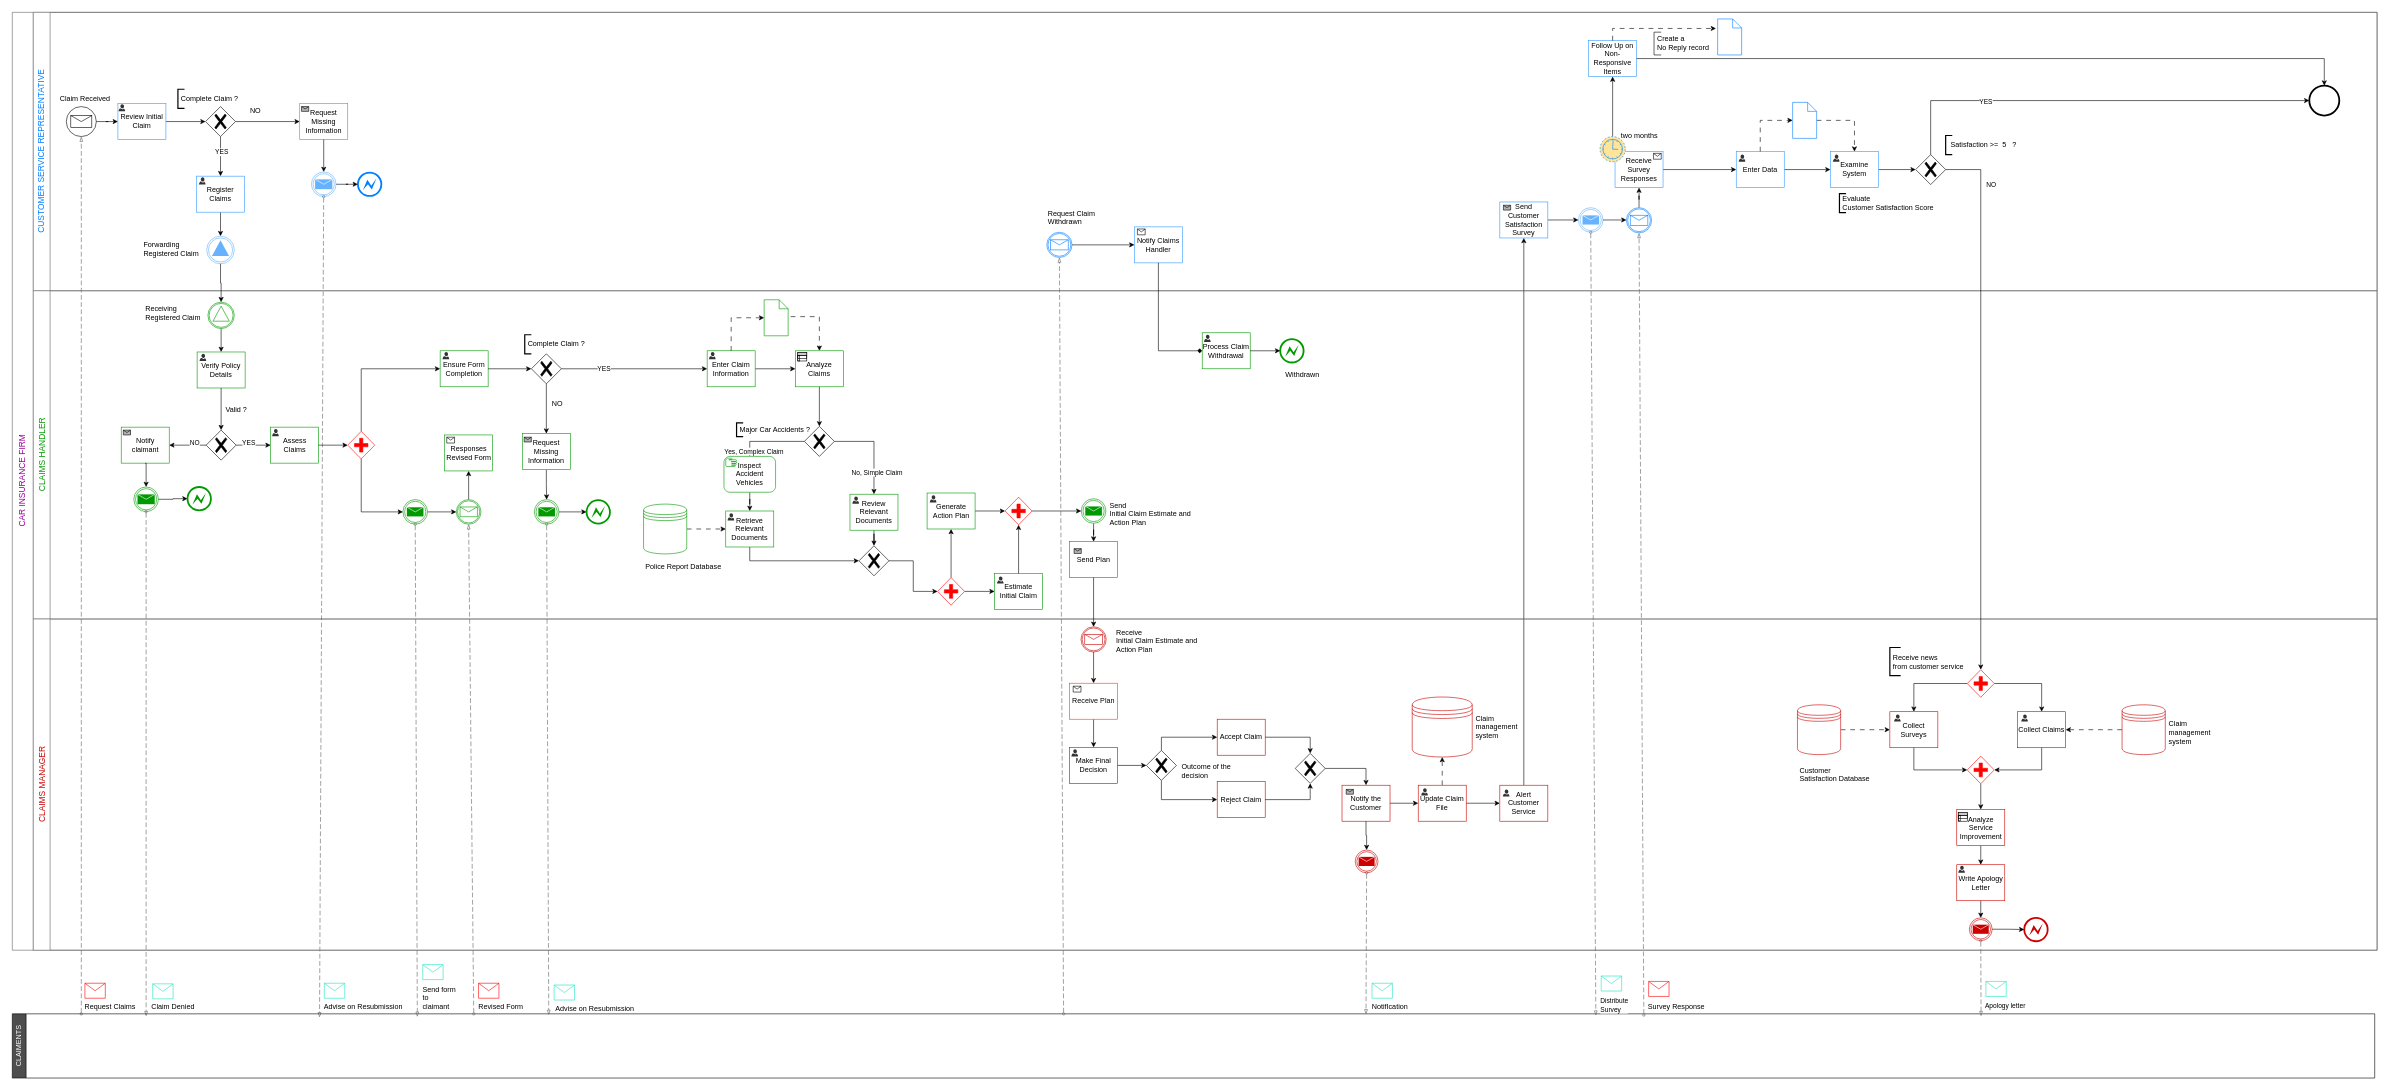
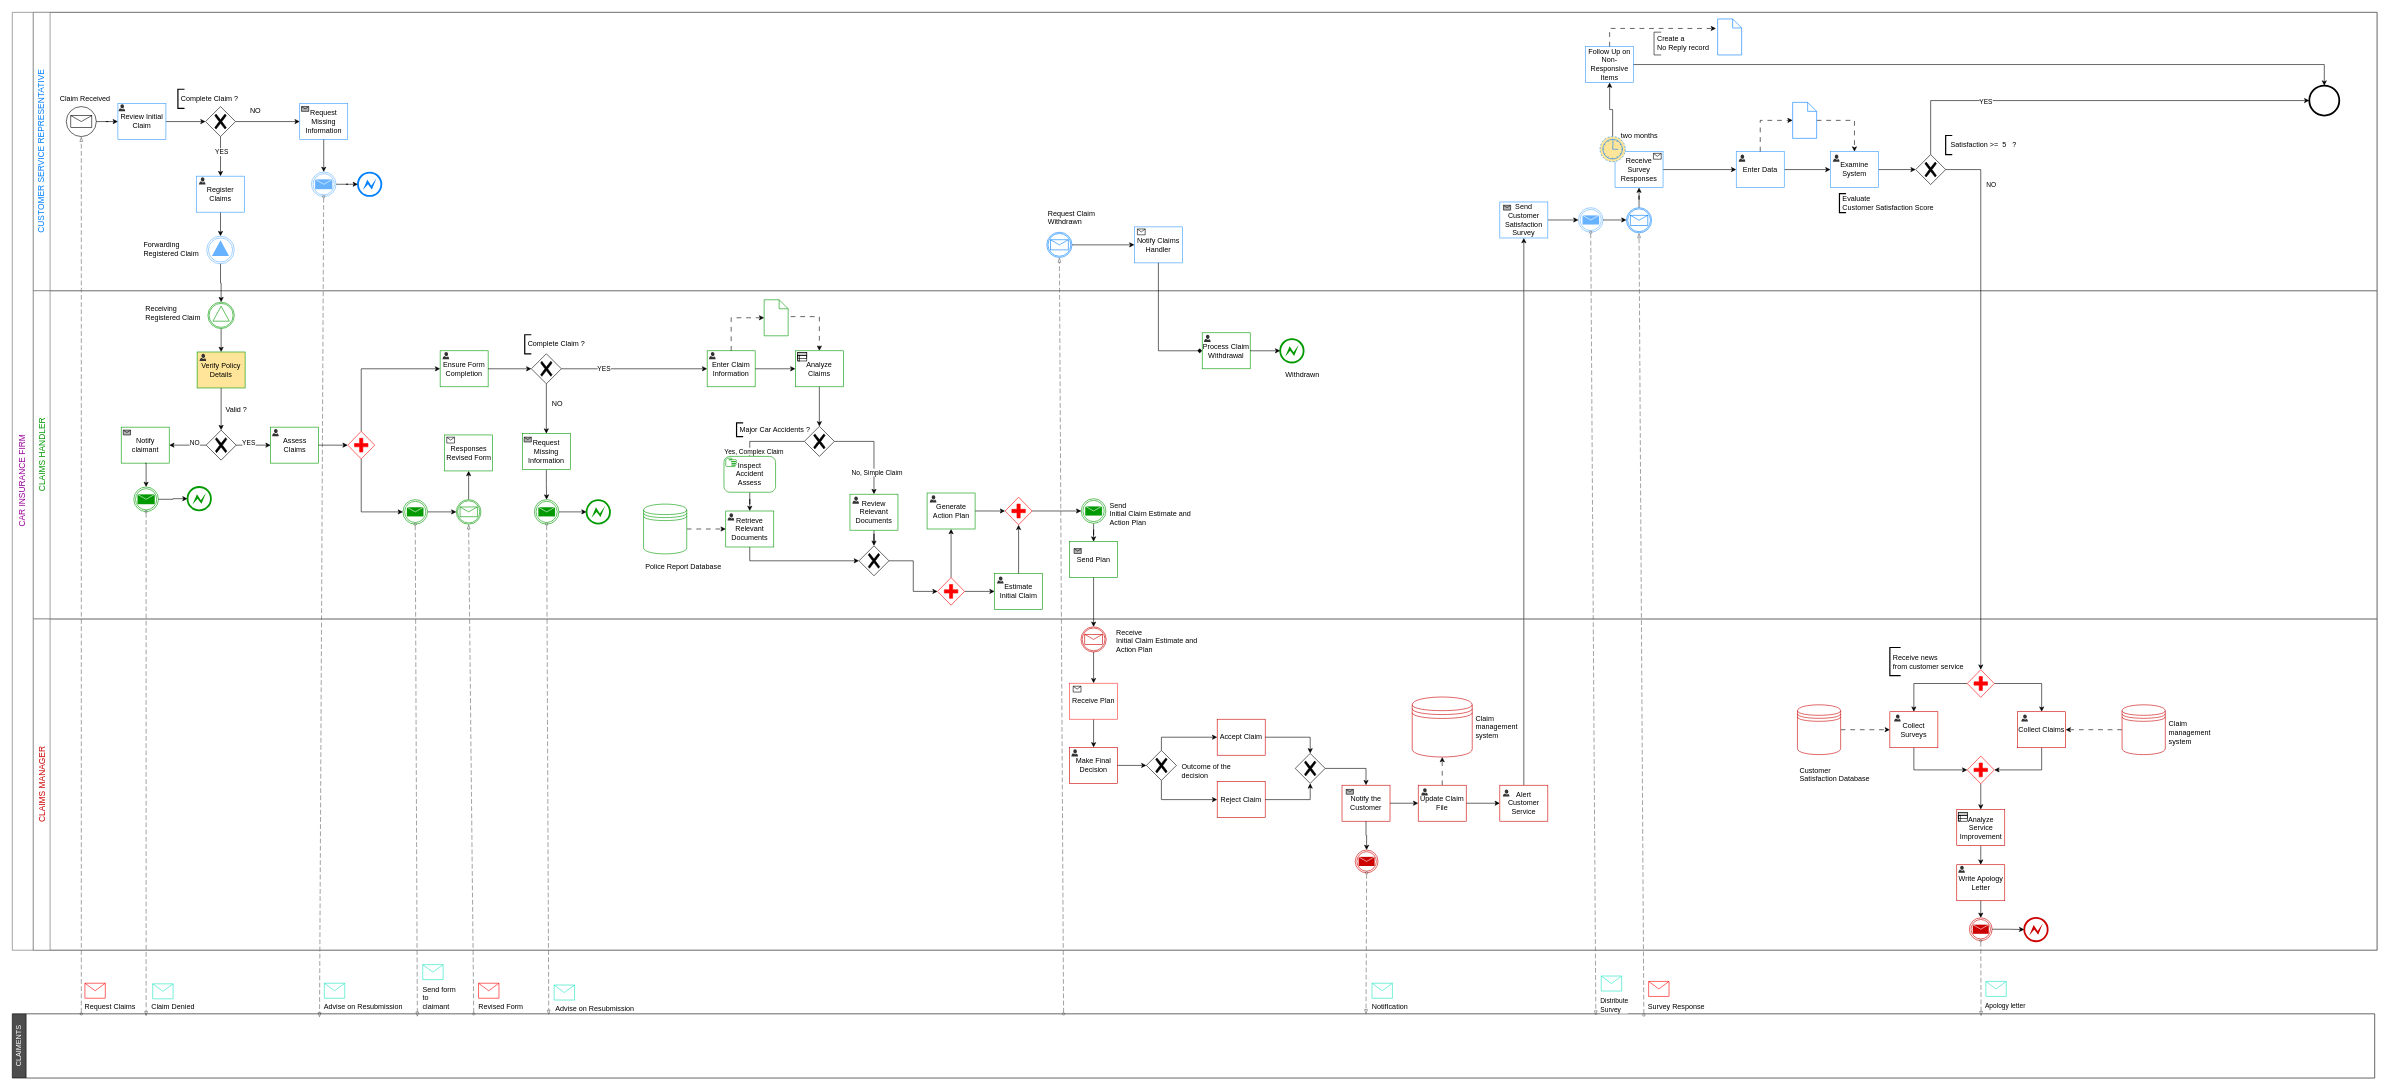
node "Follow Up on Non-Responsive Items": moved (1613, 59) -> (1610, 65)
node "Verify Policy Details": fillcolor #ffffff -> #ffe599
node "Inspect Accident Vehicles": label "Inspect Accident Vehicles" -> "Inspect Accident Assess"
